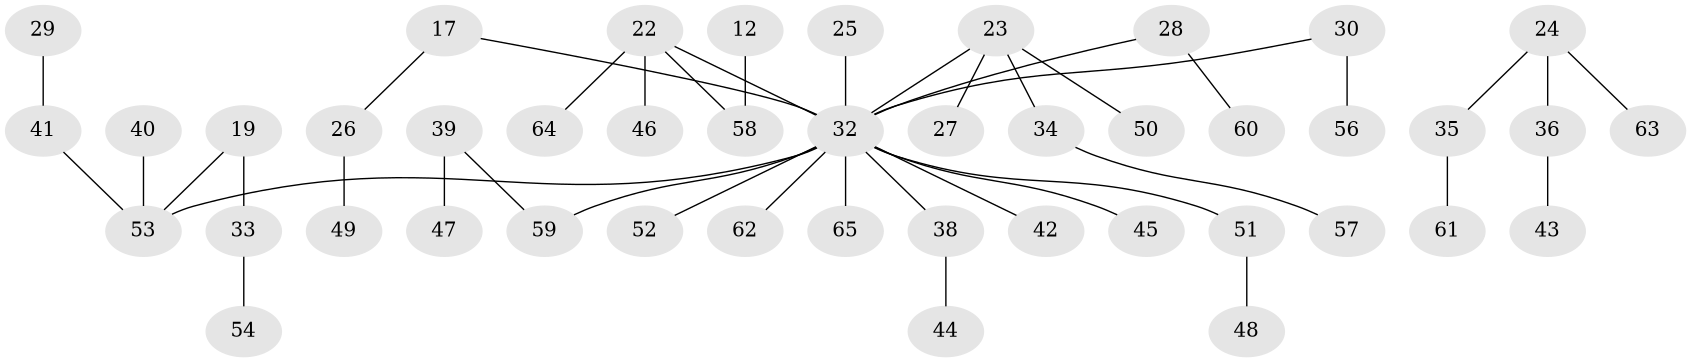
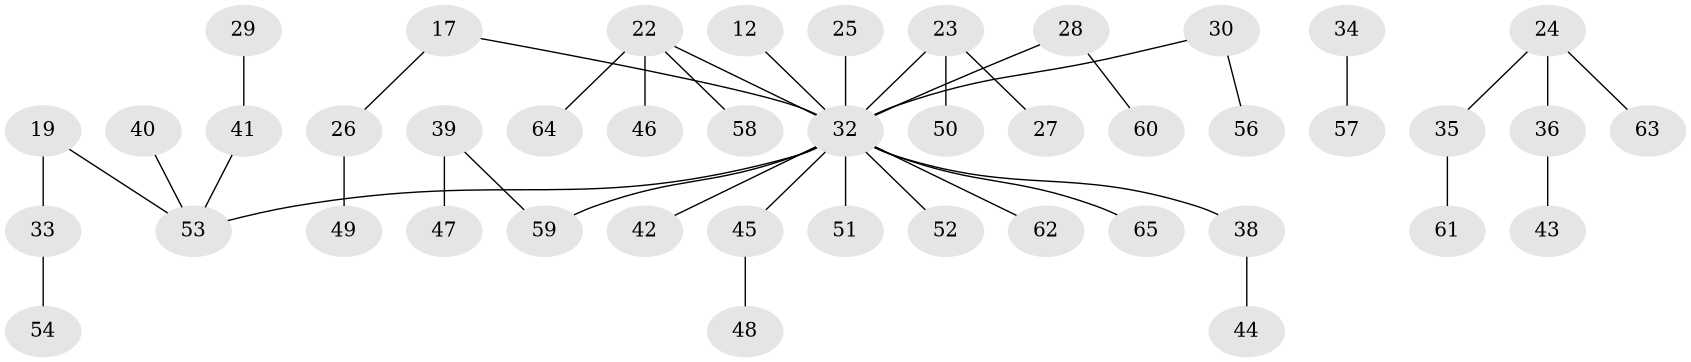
edge "12" -- "58": now "12" -- "32"
edge "23" -- "34": removed
edge "51" -- "48": now "45" -- "48"
